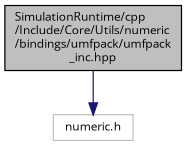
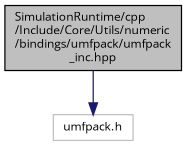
node "numeric.h": label "numeric.h" -> "umfpack.h"
